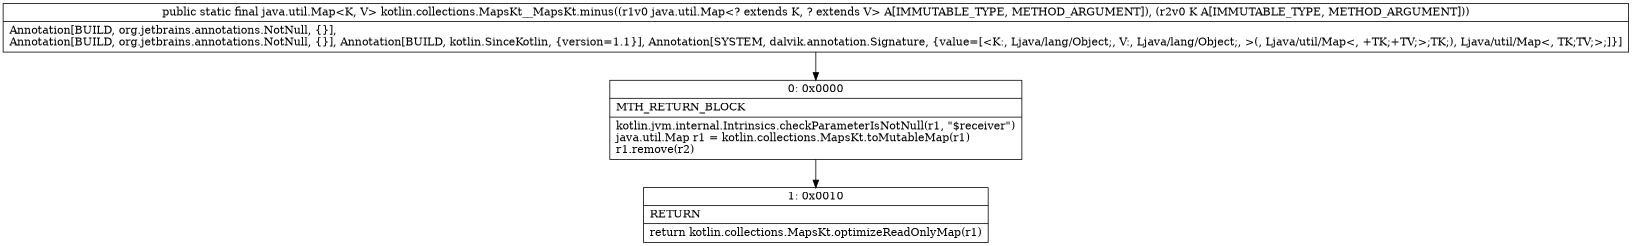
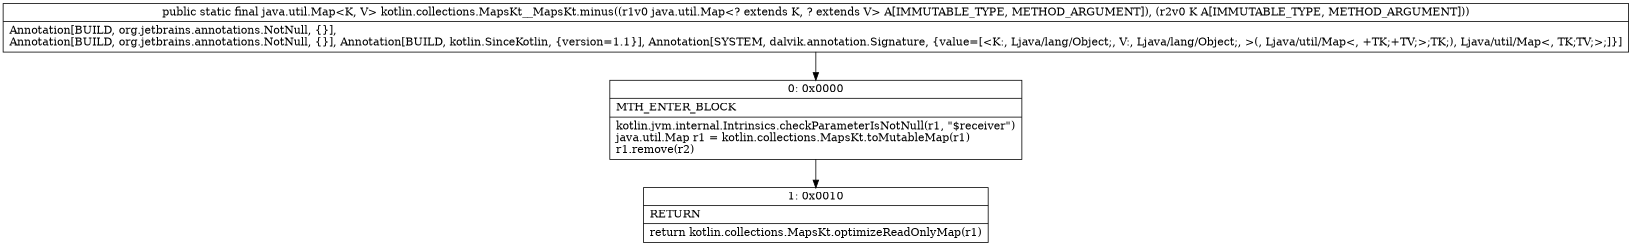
node "0: 0x0000": text "MTH_RETURN_BLOCK" -> "MTH_ENTER_BLOCK"
